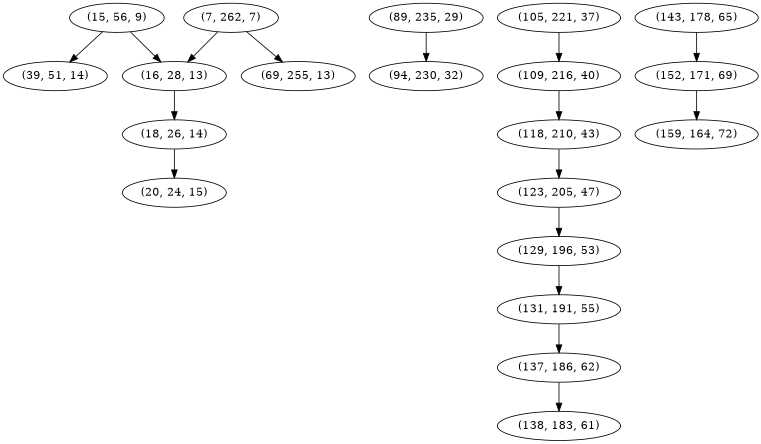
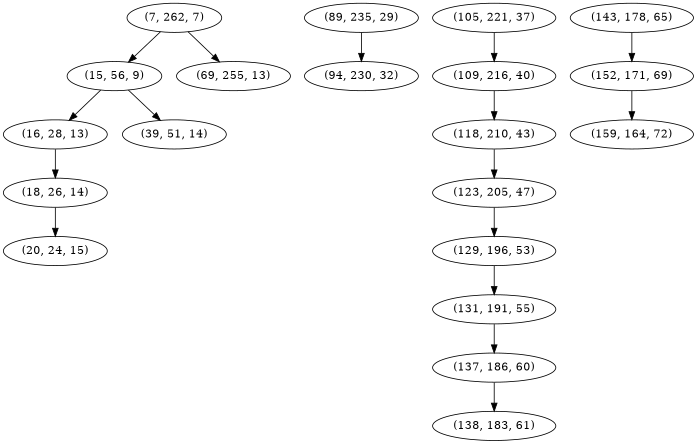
edge "(7, 262, 7)" -> "(16, 28, 13)": now "(7, 262, 7)" -> "(15, 56, 9)"
node "(137, 186, 62)": label "(137, 186, 62)" -> "(137, 186, 60)"
